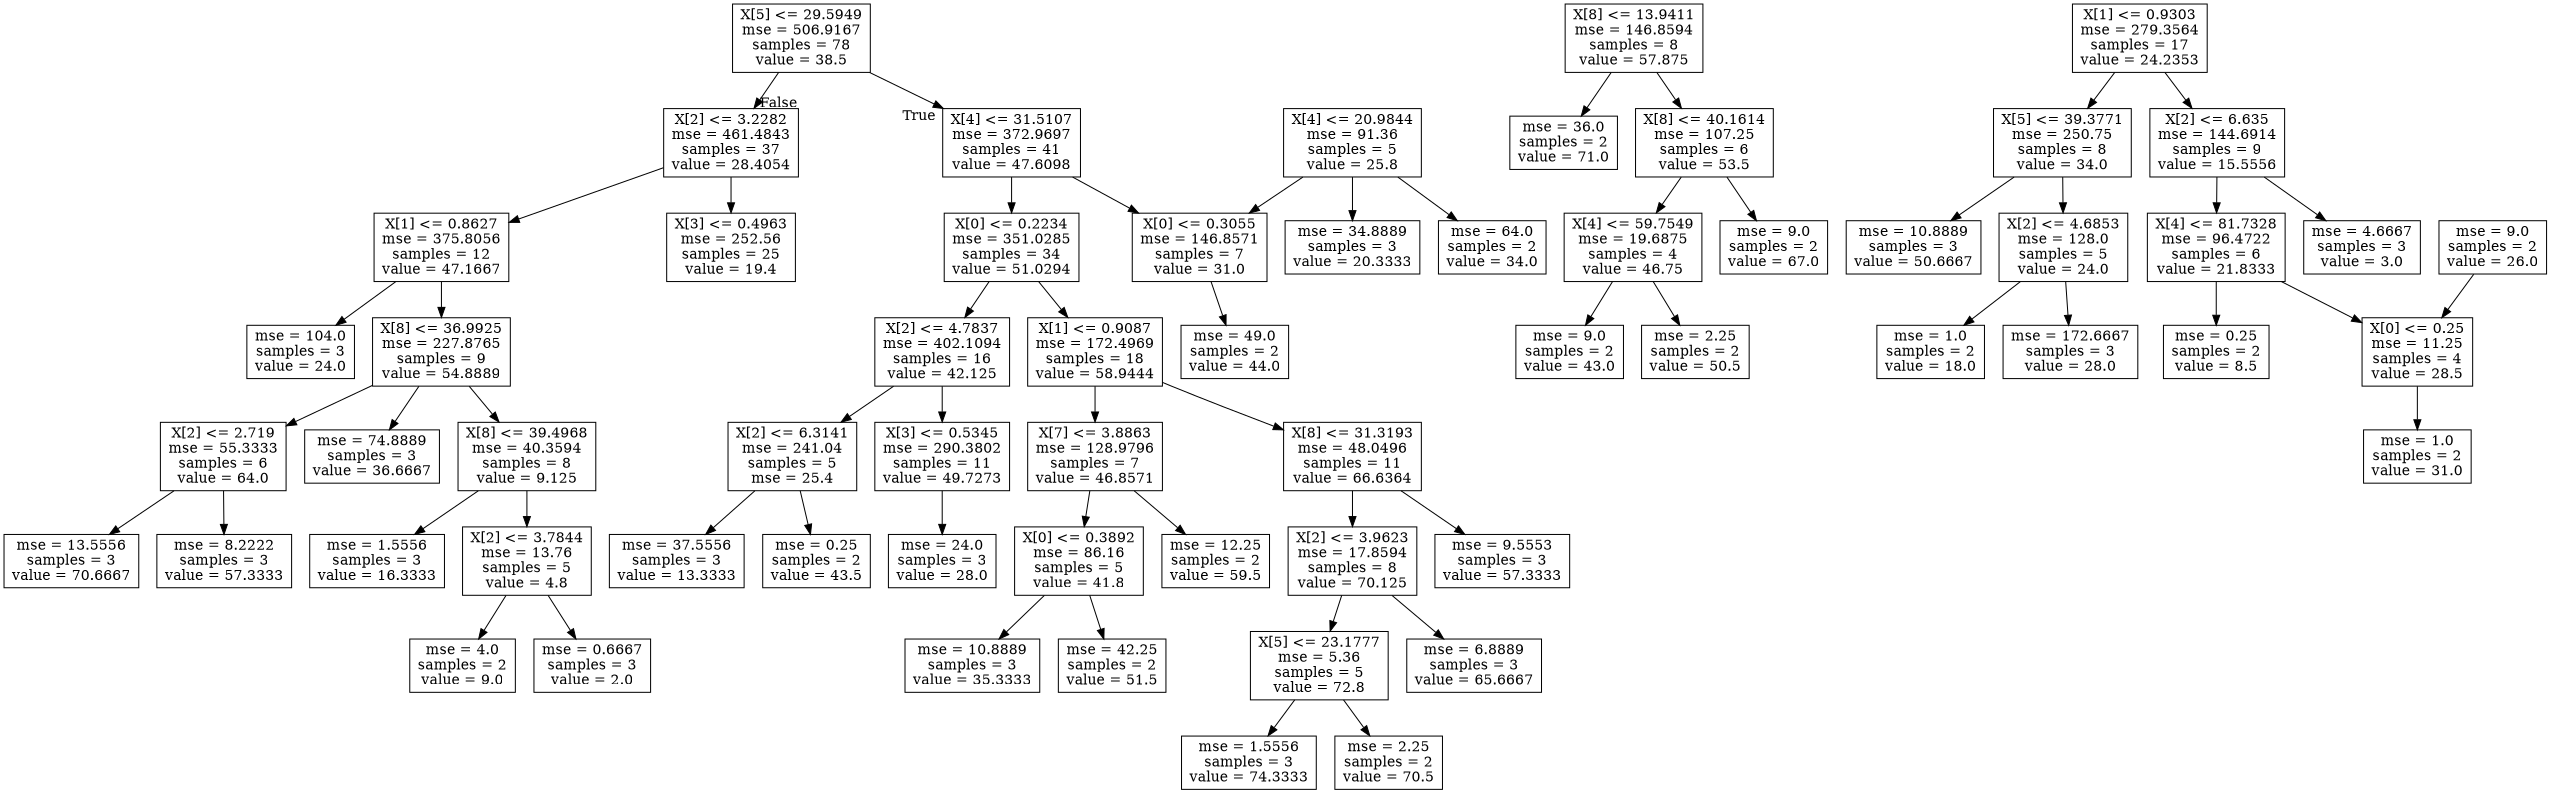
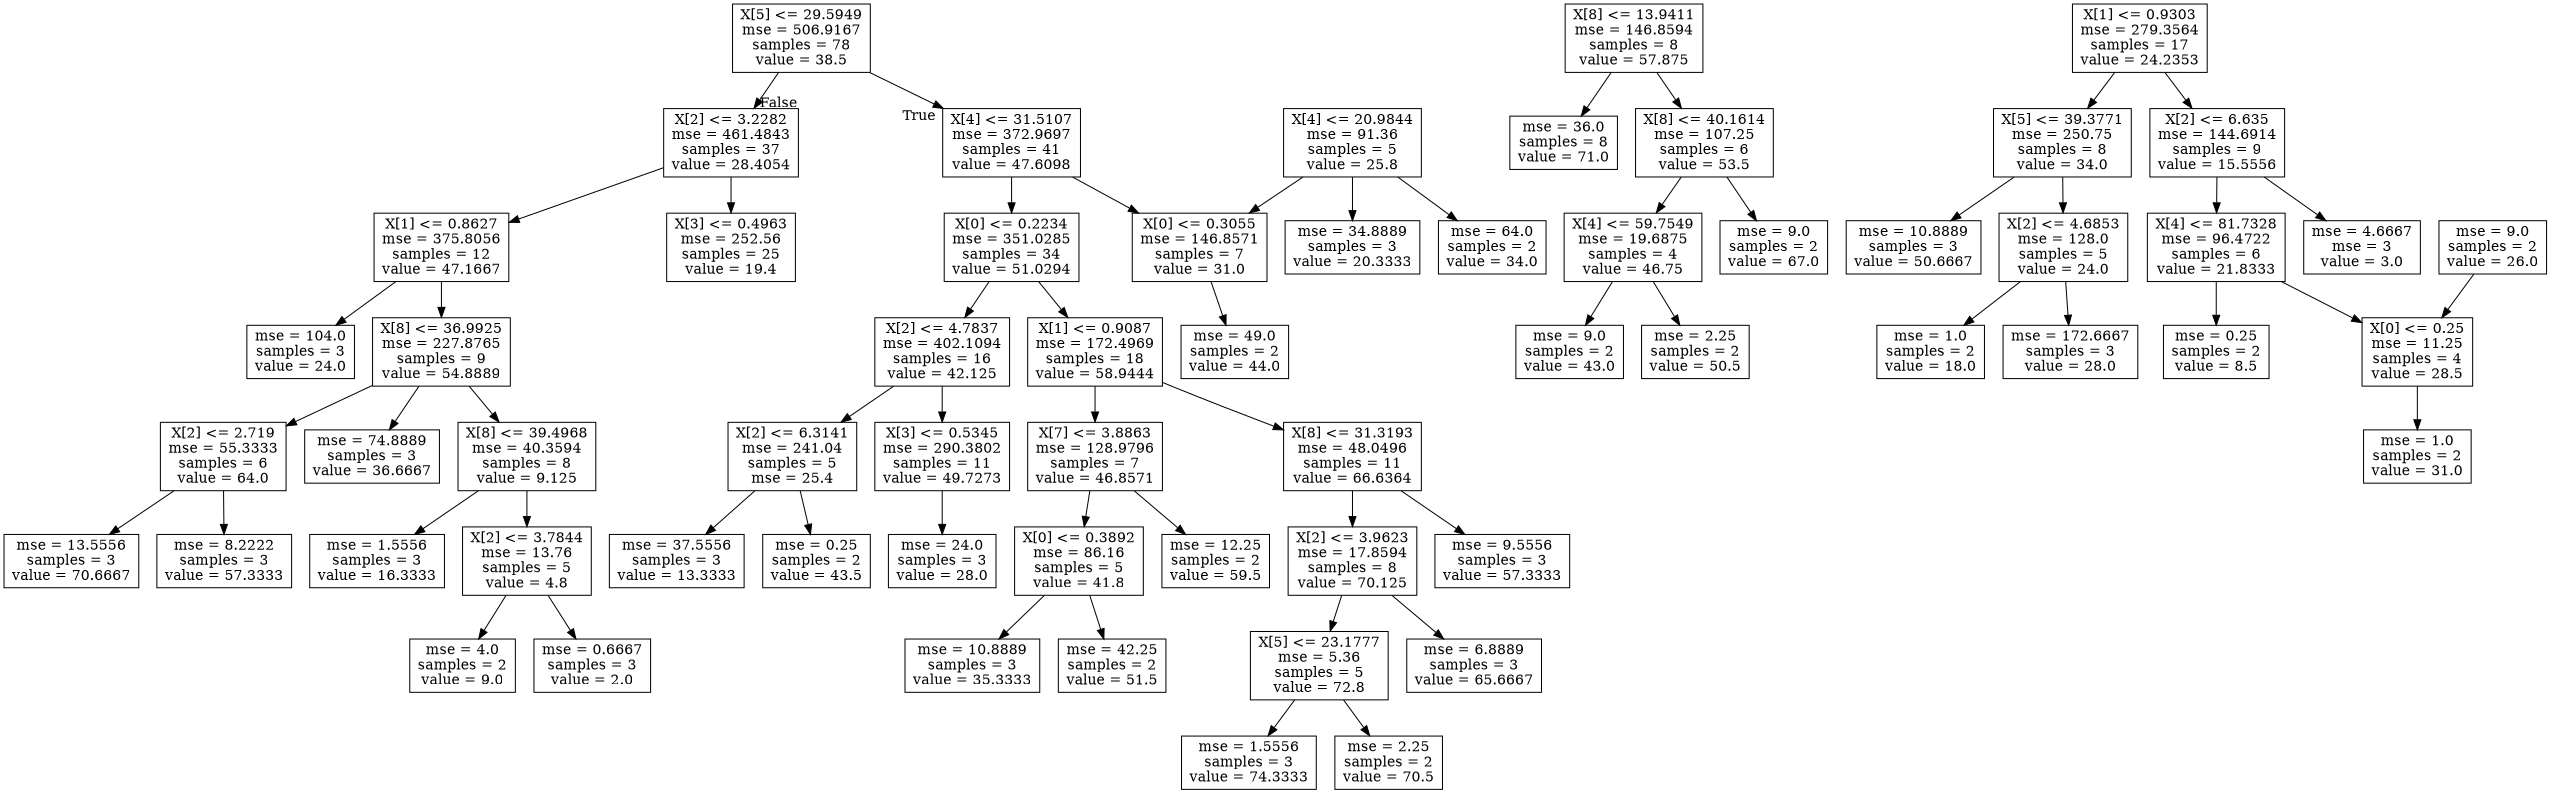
node "mse = 36.0 samples = 2 value = 71.0": label "mse = 36.0 samples = 2 value = 71.0" -> "mse = 36.0 samples = 8 value = 71.0"
node "mse = 4.6667 samples = 3 value = 3.0": label "mse = 4.6667 samples = 3 value = 3.0" -> "mse = 4.6667 mse = 3 value = 3.0"
node "mse = 9.5553 samples = 3 value = 57.3333": label "mse = 9.5553 samples = 3 value = 57.3333" -> "mse = 9.5556 samples = 3 value = 57.3333"
